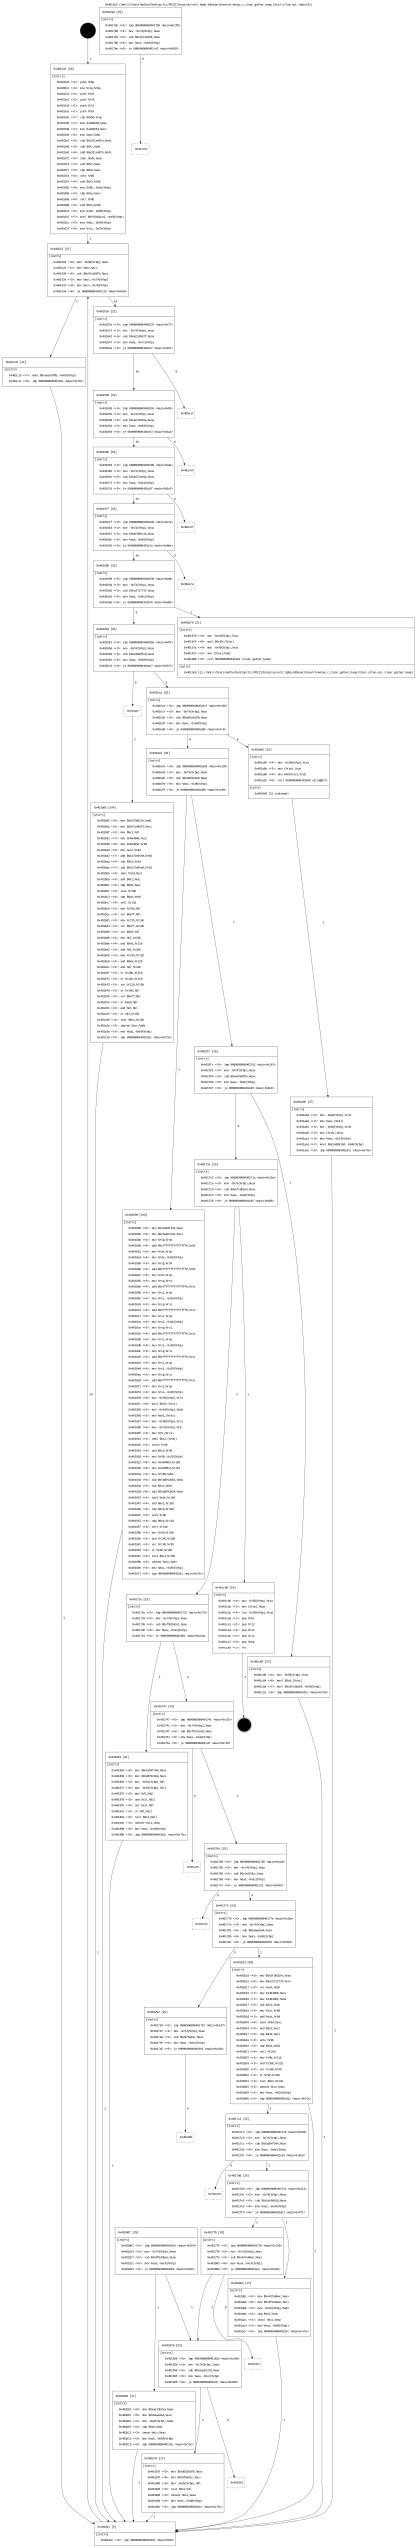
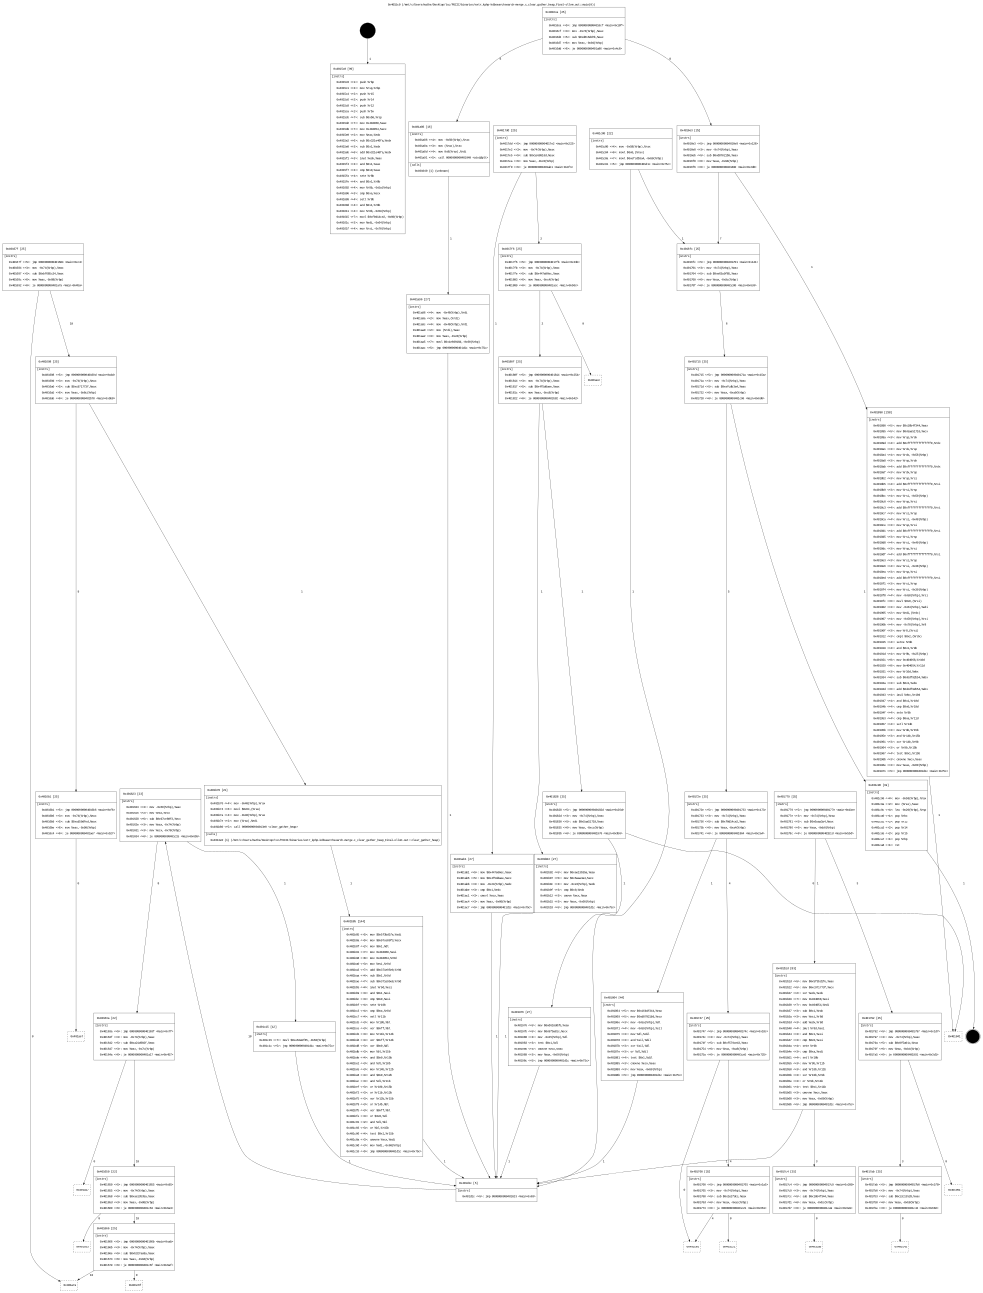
edge "0x4015c0 [99]" -> "0x401623 [23]": removed, label "1"
edge "0x401623 [23]" -> "0x40163a [22]": label " 10" -> " 8"
edge "0x401666 [25]" -> "0x40167f [25]": now "0x401666 [25]" -> "0x401a7a"
edge "0x4016b1 [25]" -> "0x4016ca [25]": removed, label "9"
edge "0x401ae7" -> "0x401b85 [144]": now "0x401b70 [21]" -> "0x401b85 [144]"
edge "0x401792 [25]" -> "0x4017ab [25]": added, label "3"
edge "0x4016fc [25]" -> "0x401c80 [22]": reversed
edge "0x401760 [25]" -> "0x401779 [25]": now "0x401760 [25]" -> "0x401ce5"
edge "0x401890 [230]" -> "0x401d1c [5]": now "0x401890 [230]" -> "0x401841"
edge "0x4017c4 [25]" -> "0x4017dd [25]": removed, label "3"
edge "0x4017f6 [25]" -> "0x401828 [25]": now "0x4017f6 [25]" -> "0x40180f [25]"
